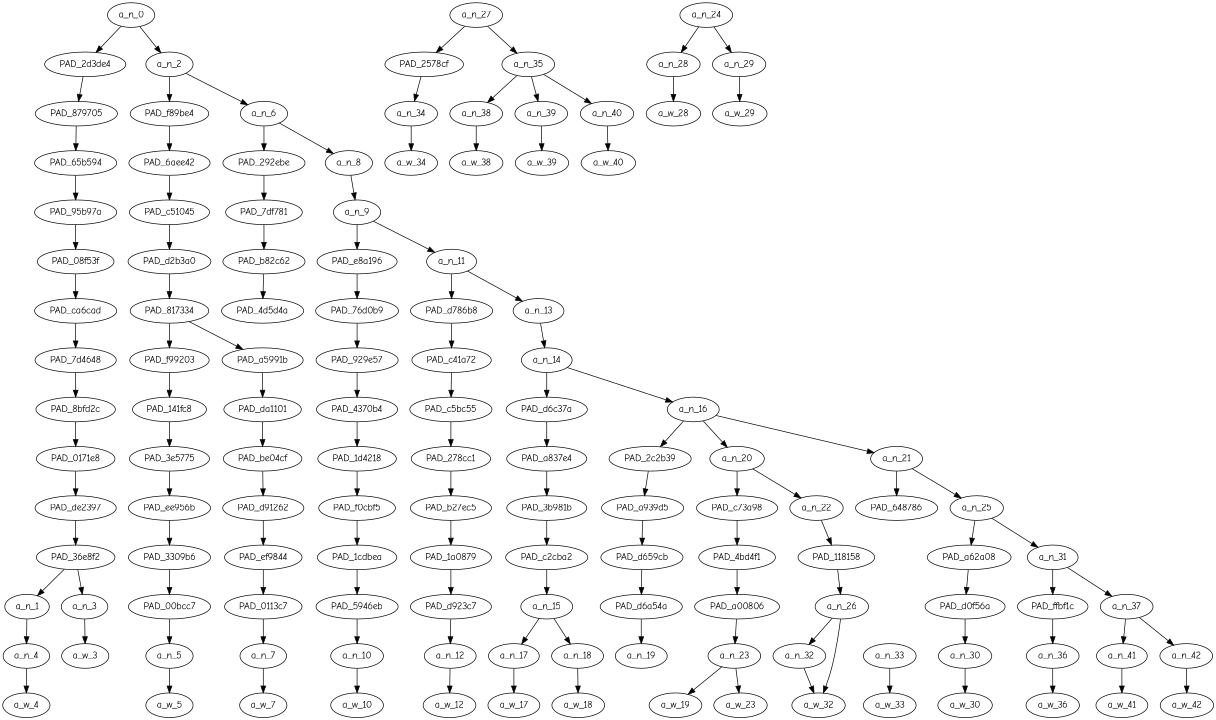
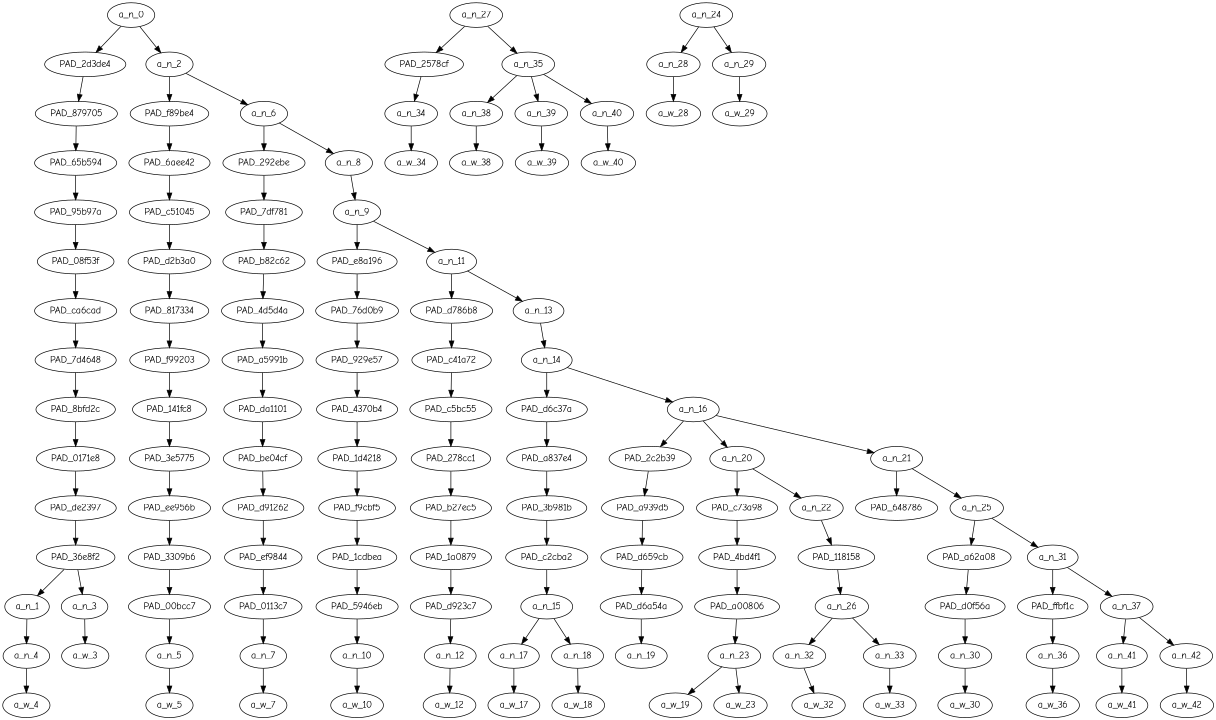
edge "PAD_817334" -> "PAD_a5991b": now "PAD_4d5d4a" -> "PAD_a5991b"
node "PAD_f0cbf5": label "PAD_f0cbf5" -> "PAD_f9cbf5"
edge "a_n_26" -> "a_w_32": now "a_n_26" -> "a_n_33"
